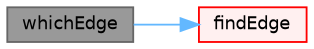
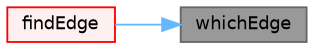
edge "whichEdge" -> "findEdge": reversed
